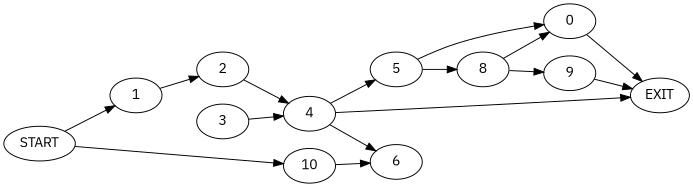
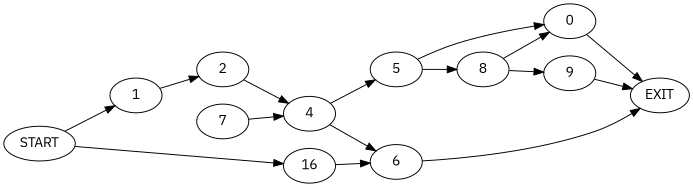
edge "4" -> "EXIT": now "6" -> "EXIT"
node "3": label "3" -> "7"
node "10": label "10" -> "16"
